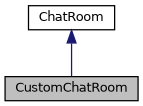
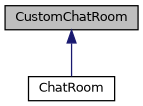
edge "CustomChatRoom" -> "ChatRoom": reversed
